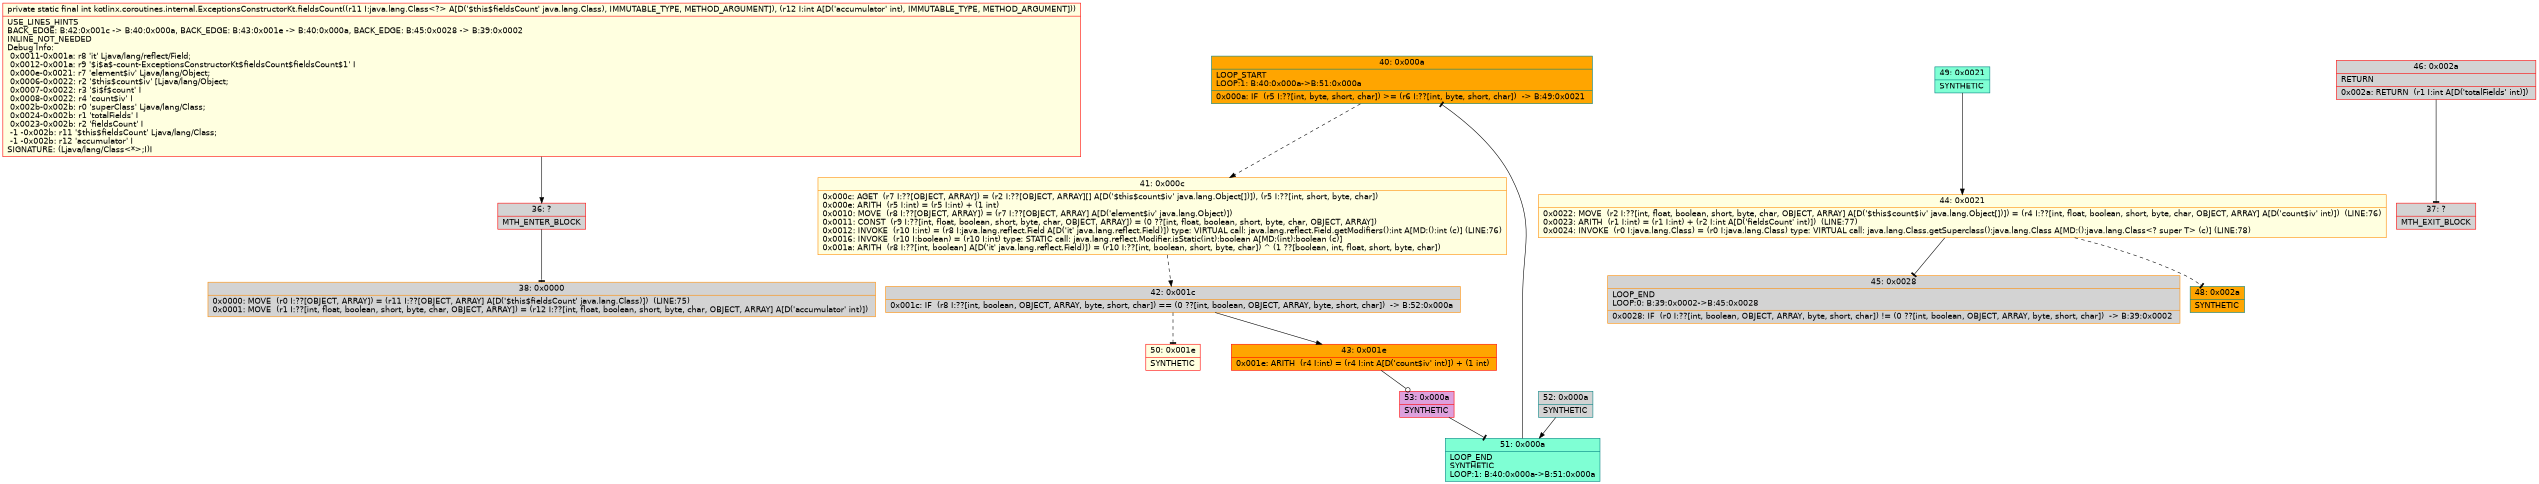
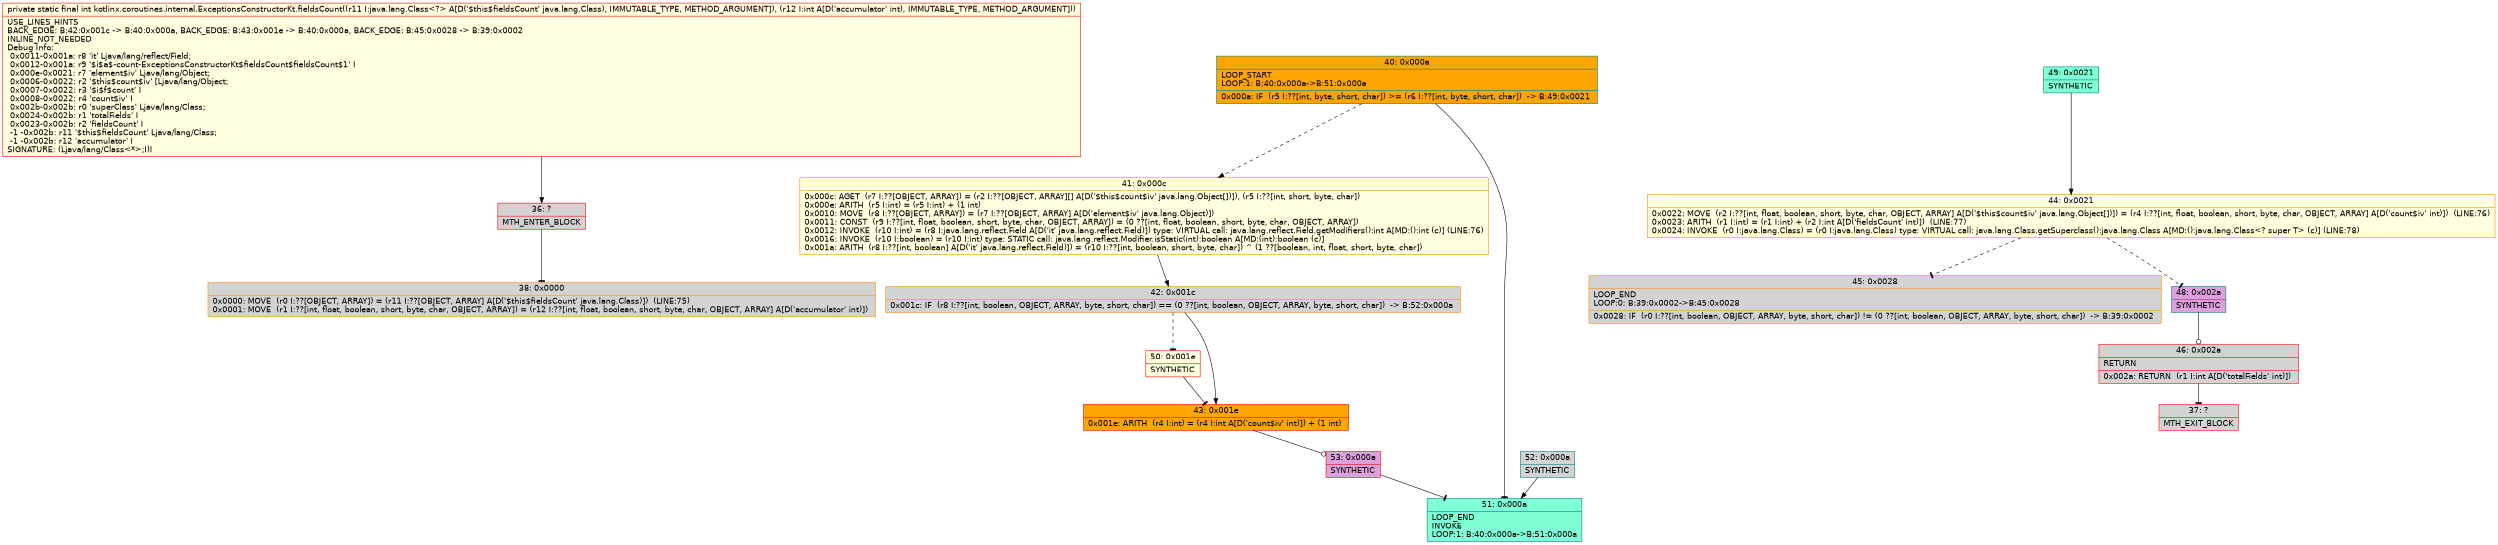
edge "44: 0x0021" -> "45: 0x0028": style solid -> dashed
edge "51: 0x000a" -> "40: 0x000a": reversed
edge "41: 0x000c" -> "42: 0x001c": style dashed -> solid
node "48: 0x002a": fillcolor orange -> plum
edge "48: 0x002a" -> "46: 0x002a": added
edge "50: 0x001e" -> "43: 0x001e": added
node "51: 0x000a": text "SYNTHETIC" -> "INVOKE"
